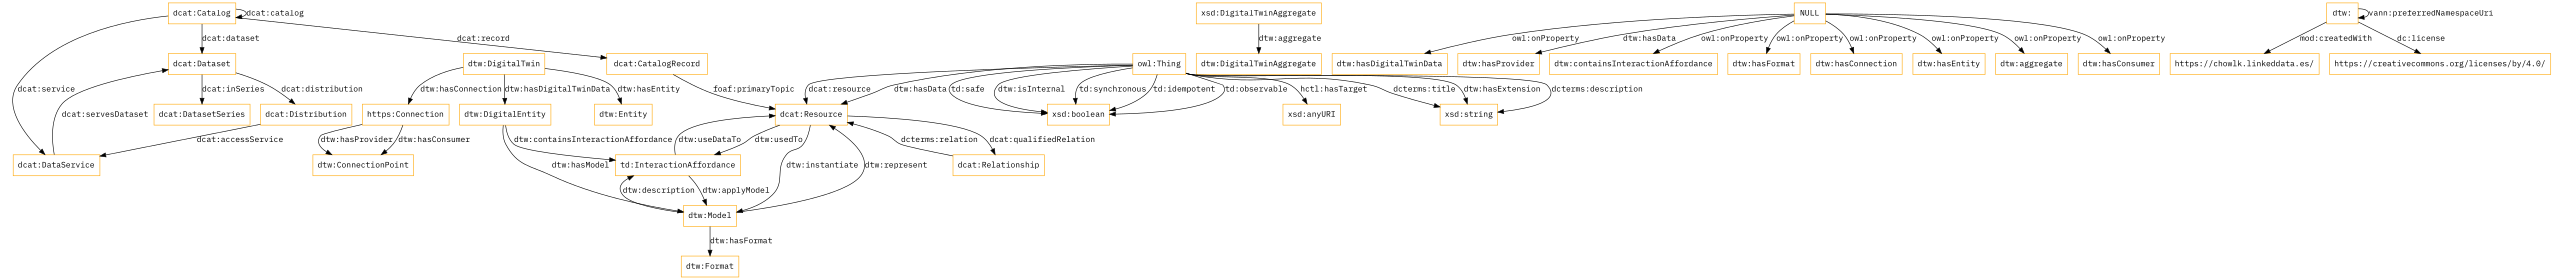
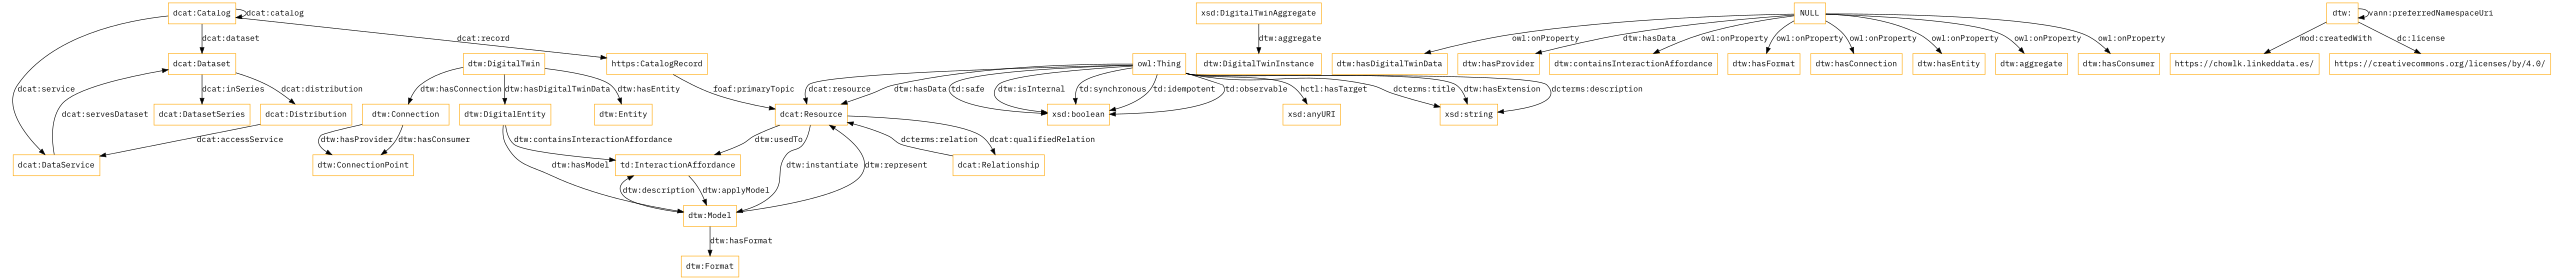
node "dcat:CatalogRecord": label "dcat:CatalogRecord" -> "https:CatalogRecord"
node "dtw:DigitalTwinAggregate": label "dtw:DigitalTwinAggregate" -> "dtw:DigitalTwinInstance"
node "https:Connection": label "https:Connection" -> "dtw:Connection"
edge "td:InteractionAffordance" -> "dcat:Resource": removed, label "dtw:useDataTo"
